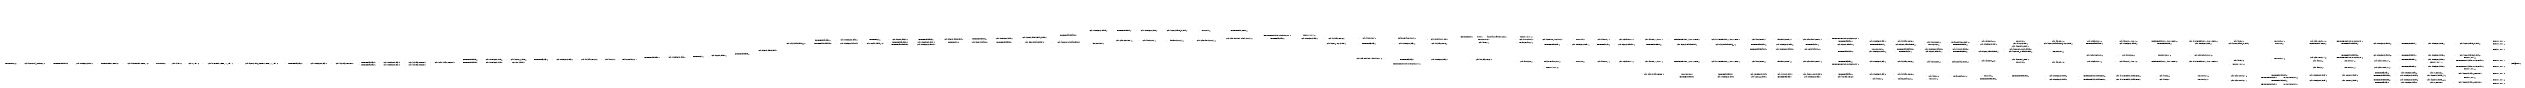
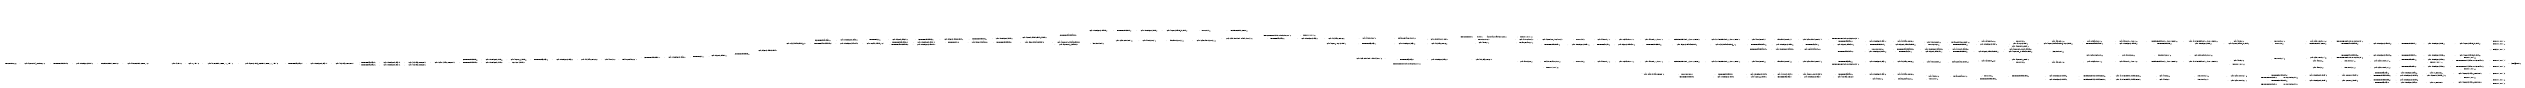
node "(<operator>.assignment,nextdir = tif->tif_lastdiroff)": added
node "(UNKNOWN,toff_t,toff_t)": removed
node "(<operator>.assignmentPlus,tif->tif_subifdoff += 8)": removed
